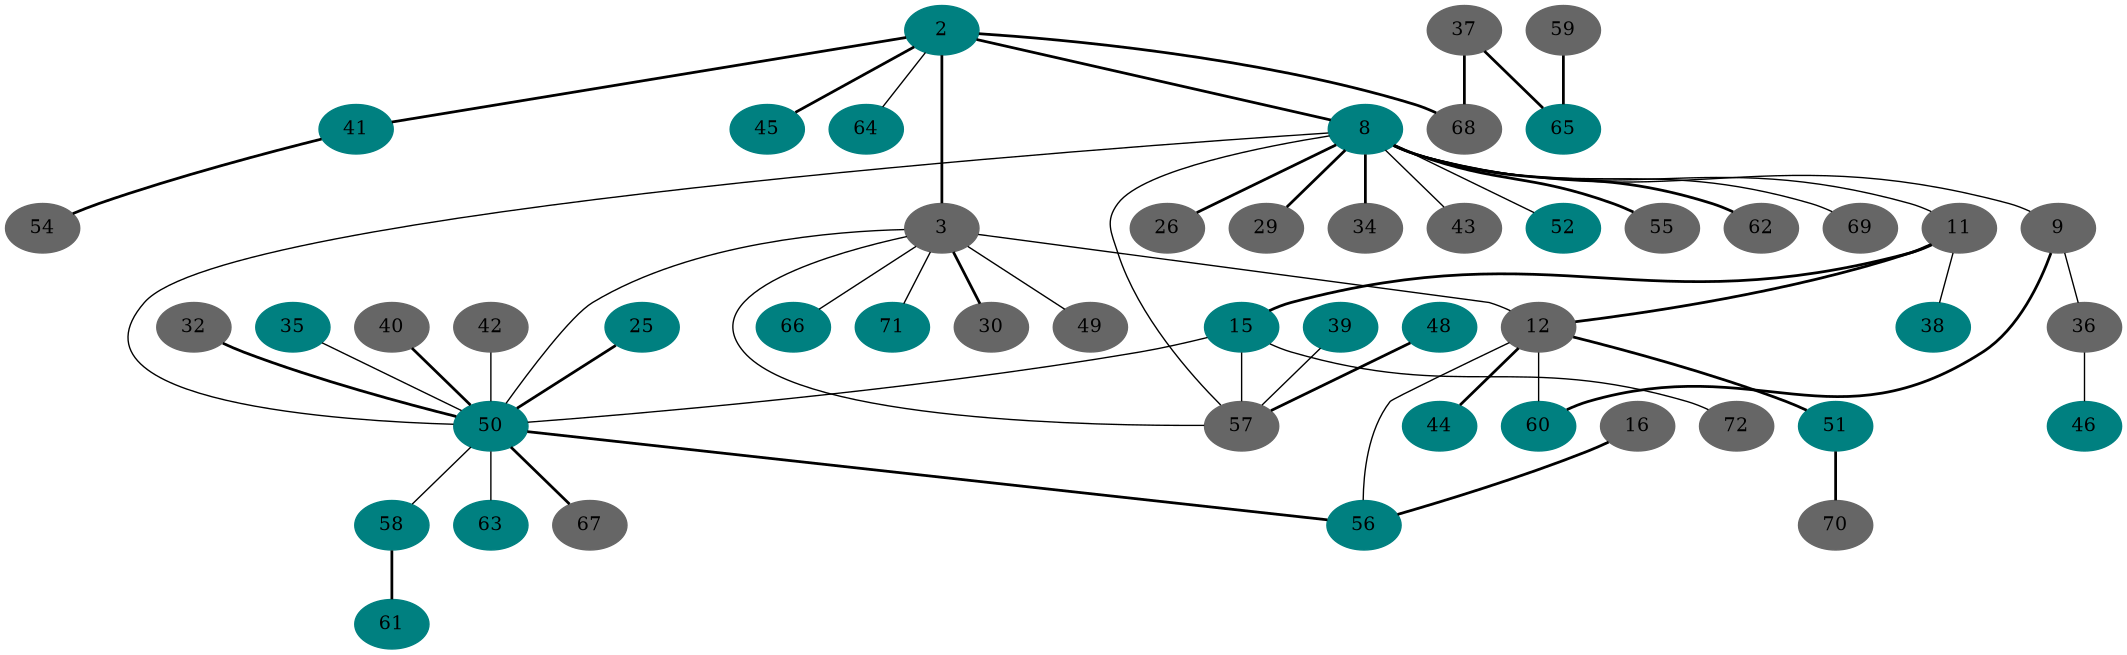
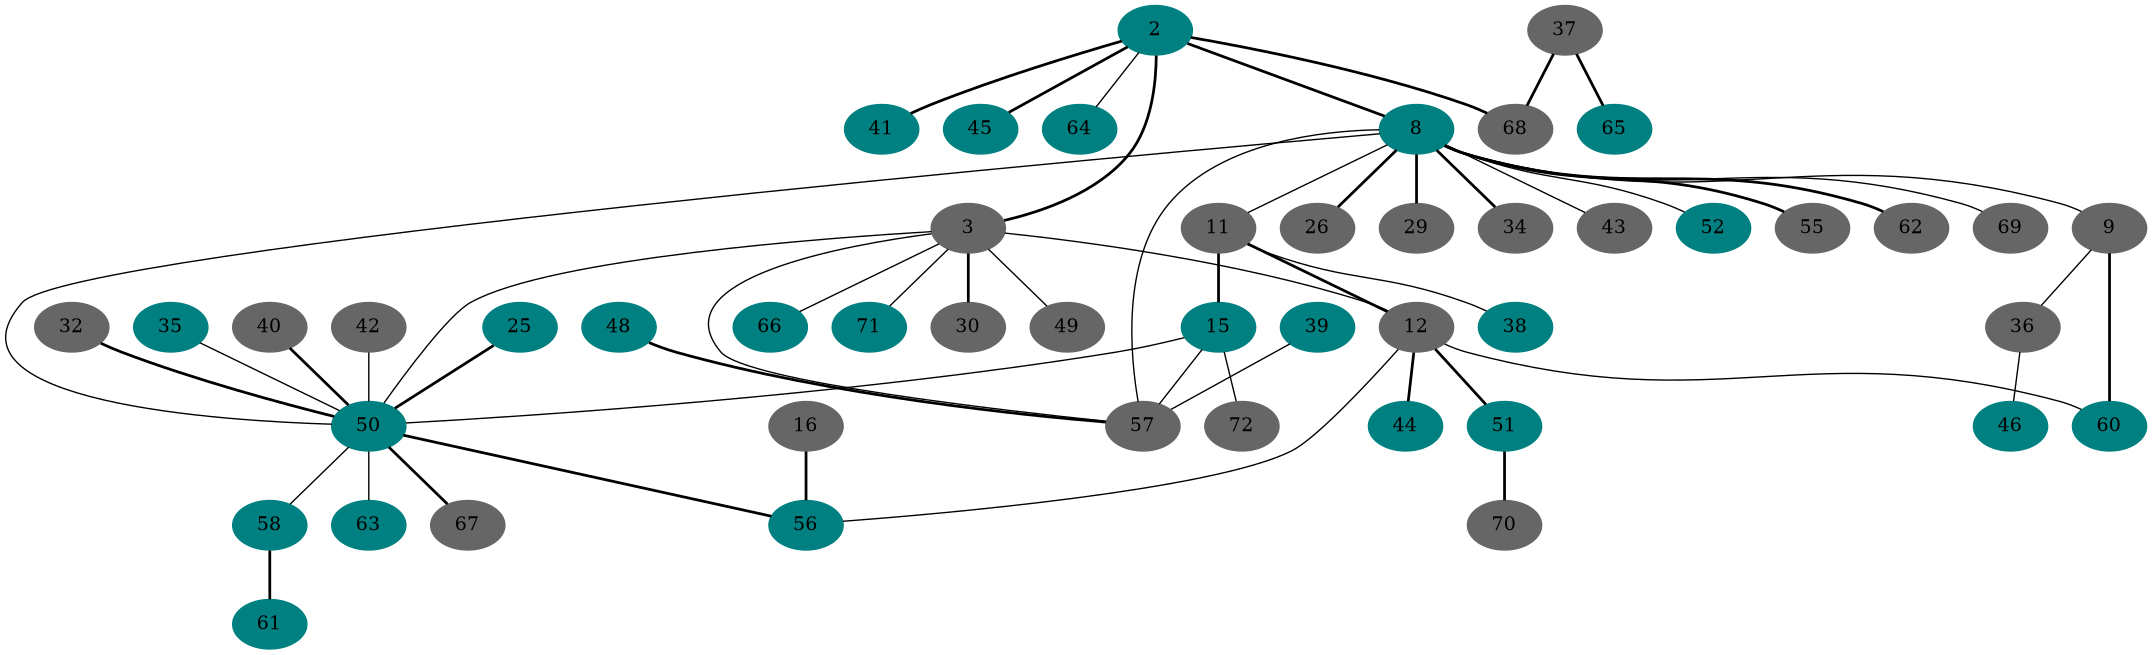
node "59": removed
node "54": removed
